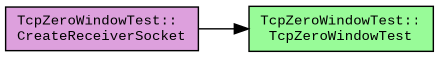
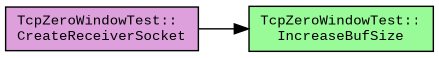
node "TcpZeroWindowTest:: TcpZeroWindowTest": label "TcpZeroWindowTest:: TcpZeroWindowTest" -> "TcpZeroWindowTest:: IncreaseBufSize"
